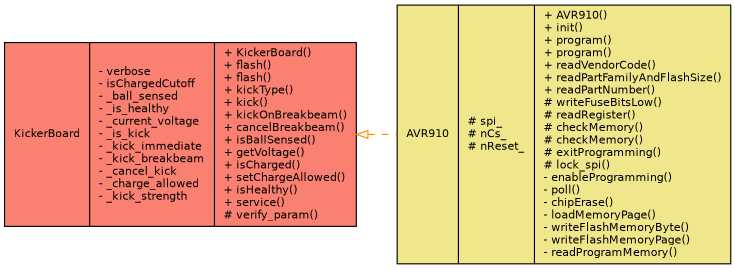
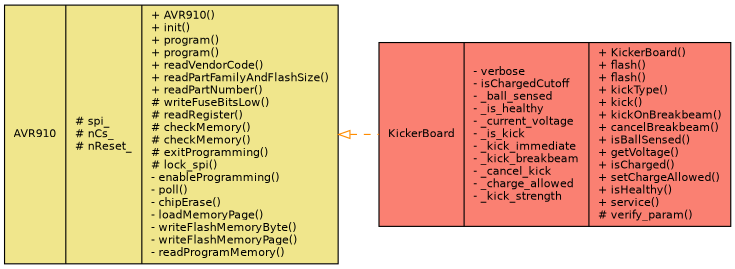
edge "AVR910" -> "KickerBoard": reversed
